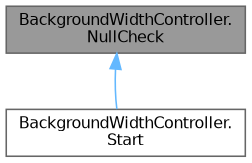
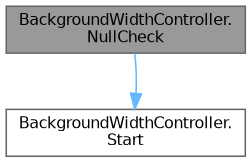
edge "BackgroundWidthController. Start" -> "BackgroundWidthController. NullCheck": reversed
